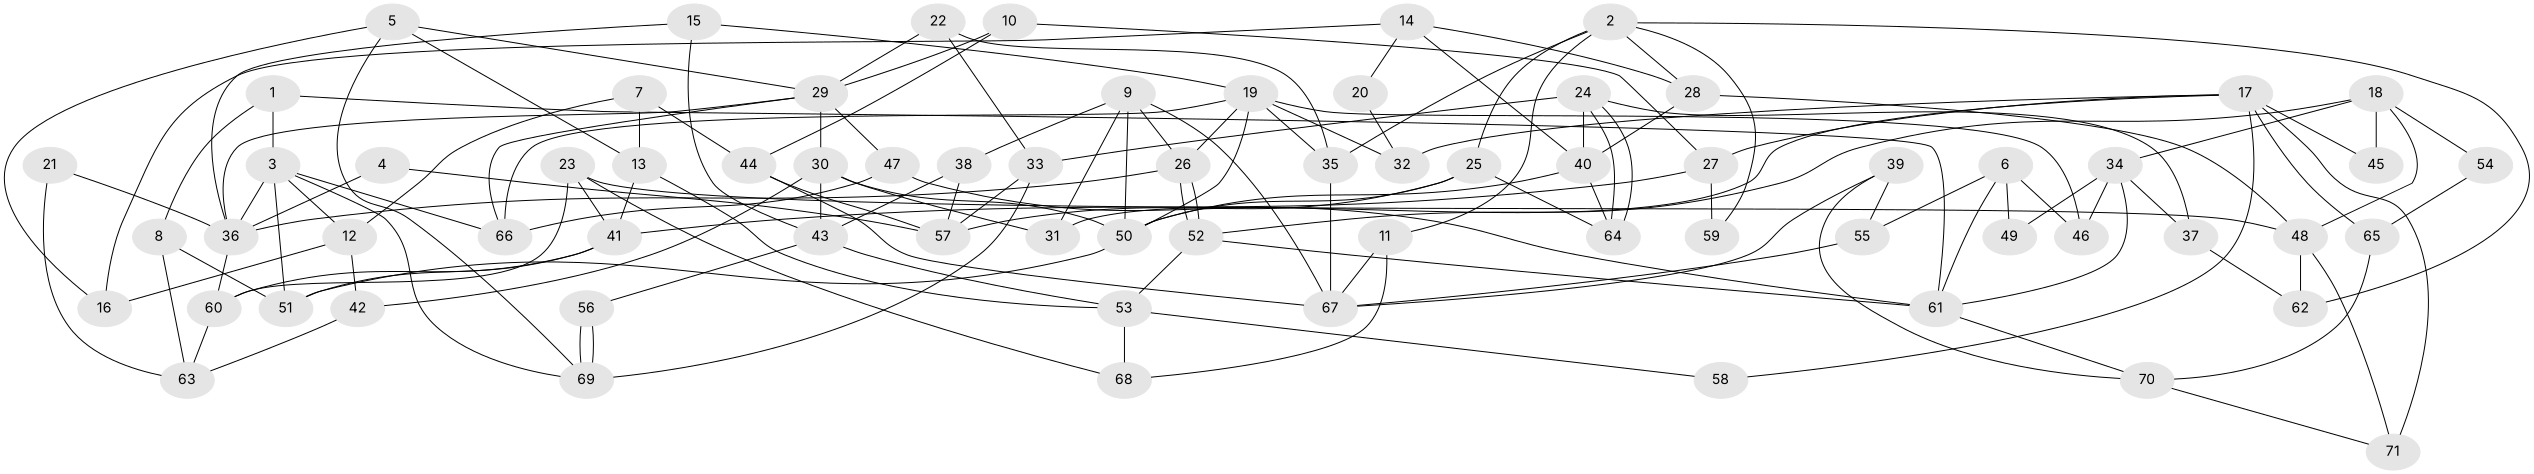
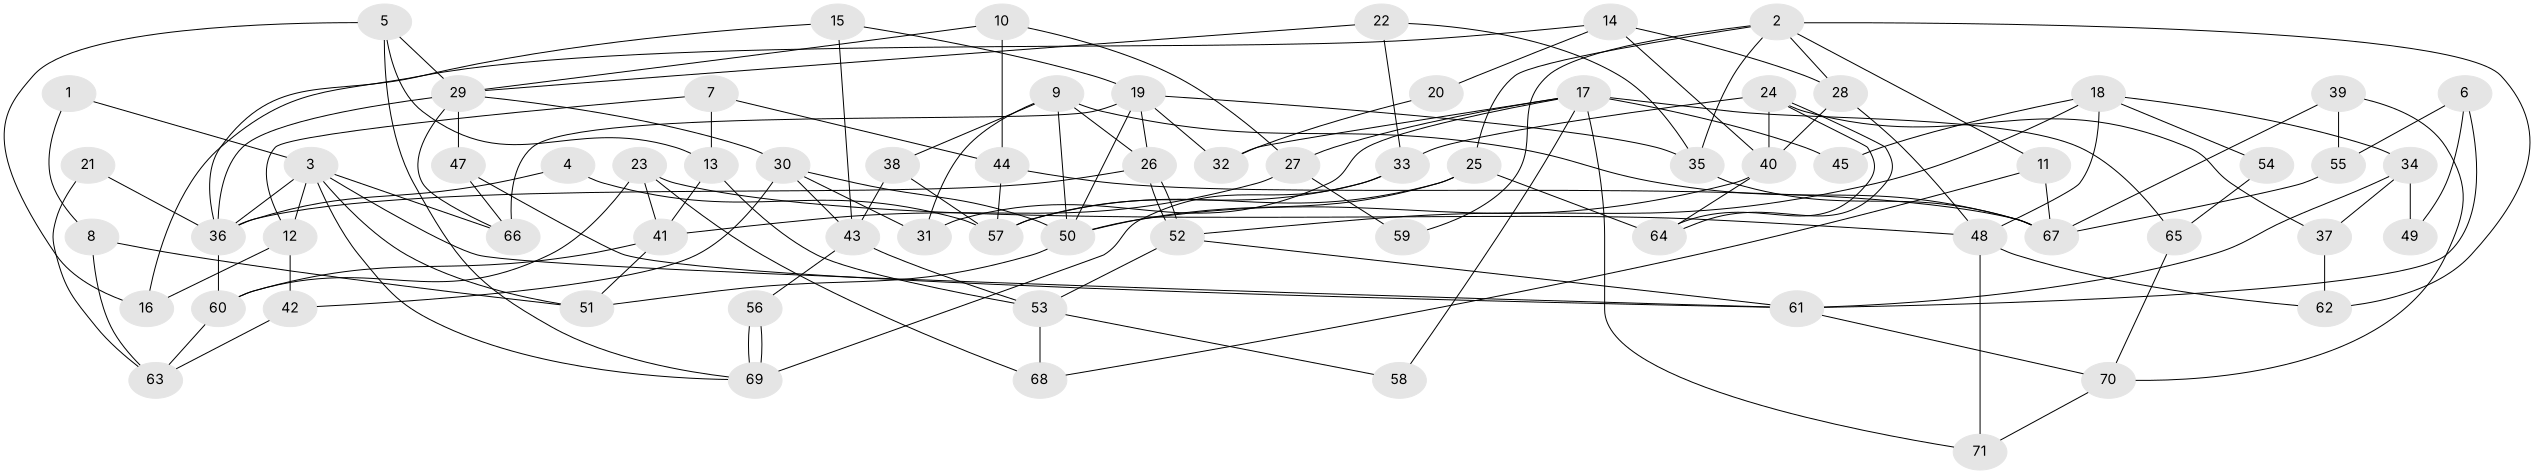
edge "1" -- "61": now "3" -- "61"
node "46": removed
